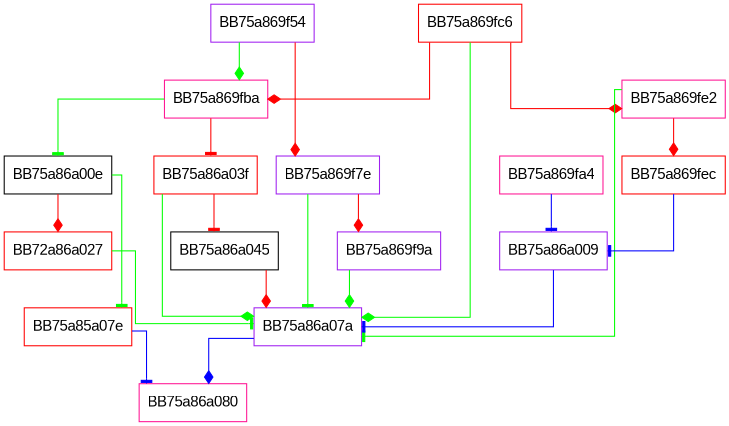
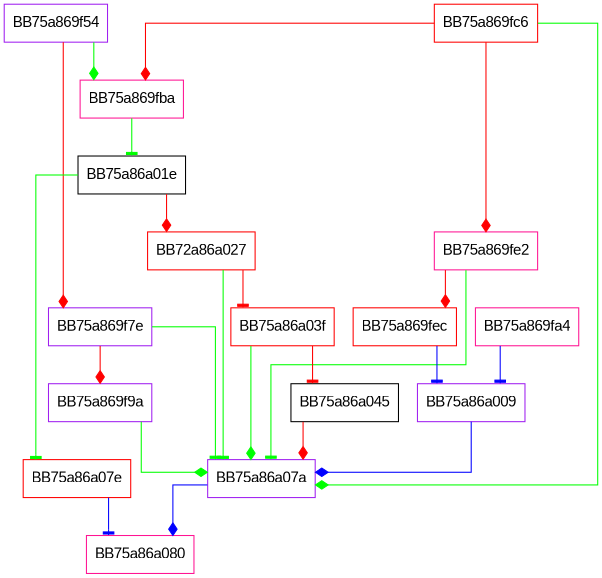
edge "BB75a869fba" -> "BB75a86a03f": now "BB72a86a027" -> "BB75a86a03f"
node "BB75a86a00e": label "BB75a86a00e" -> "BB75a86a01e"
node "BB75a85a07e": label "BB75a85a07e" -> "BB75a86a07e"
edge "BB75a86a009" -> "BB75a86a07a": arrowhead tee -> diamond
